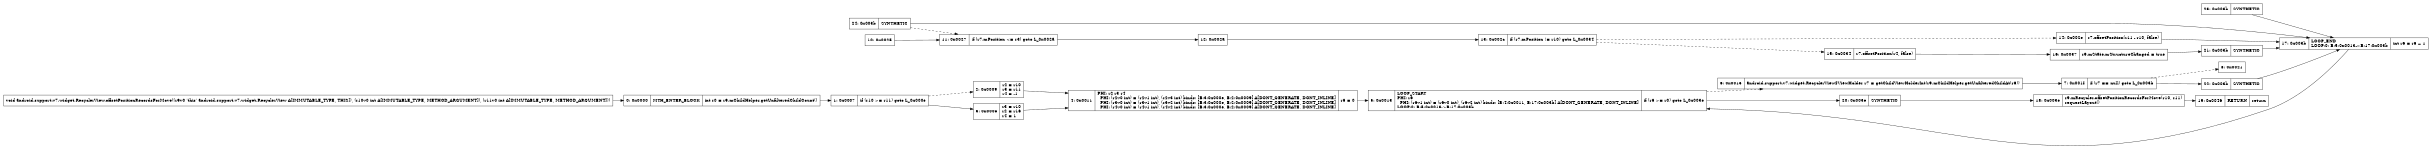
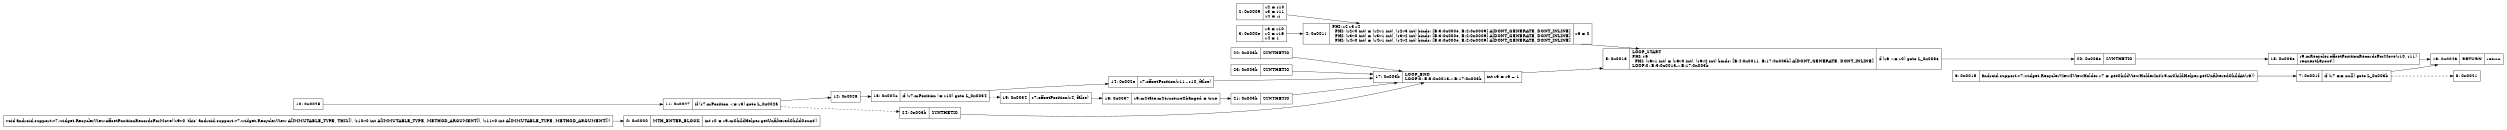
edge "24: 0x003b" -> "11: 0x0027": reversed
edge "13: 0x002c" -> "14: 0x002e": style dashed -> solid
edge "7: 0x001f" -> "22: 0x003b": now "7: 0x001f" -> "19: 0x0046"
edge "5: 0x0013" -> "6: 0x0015": removed
node "1: 0x0007": removed
